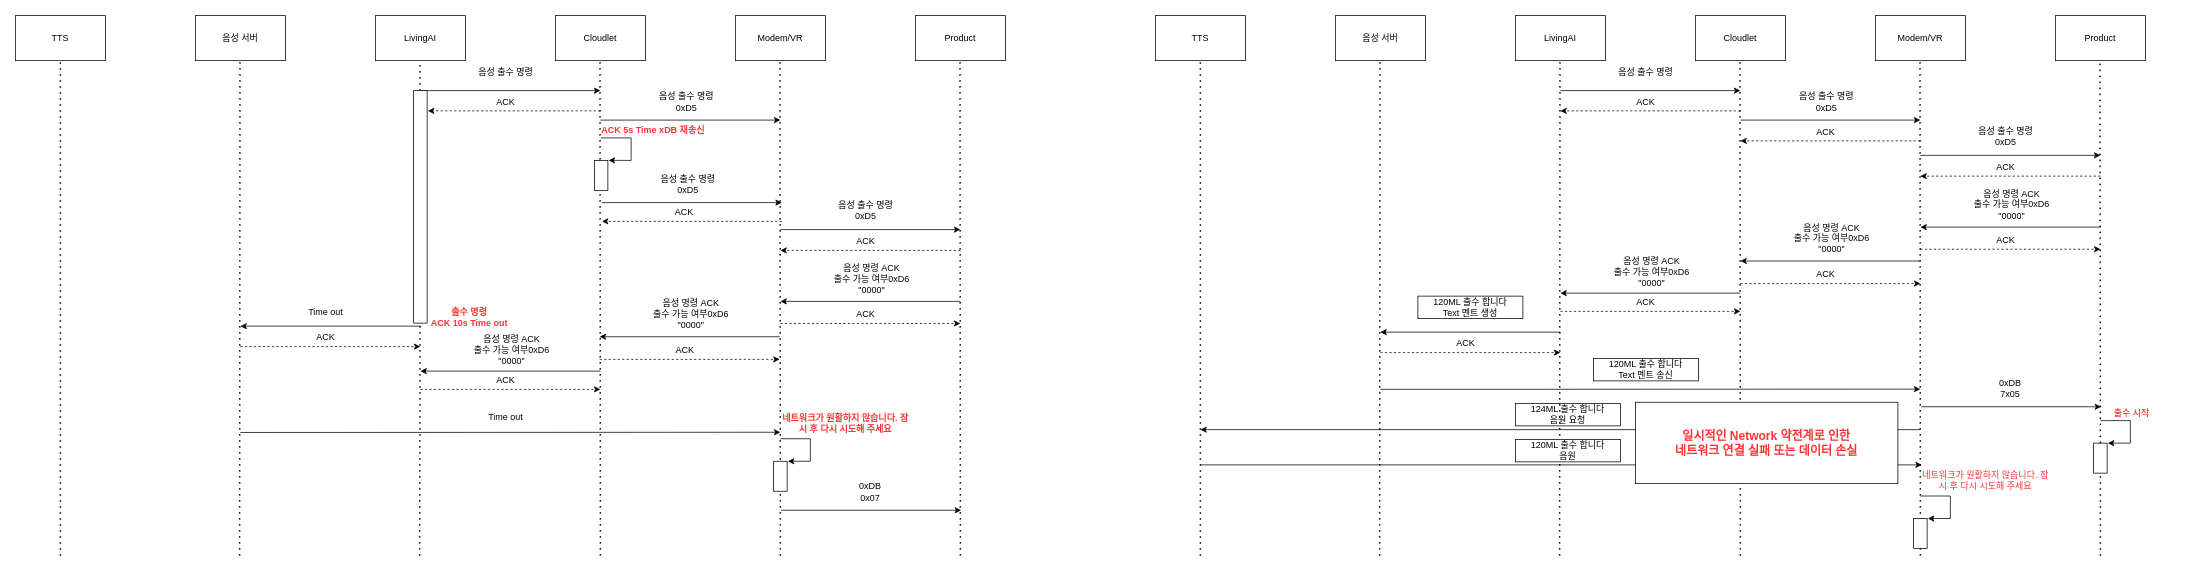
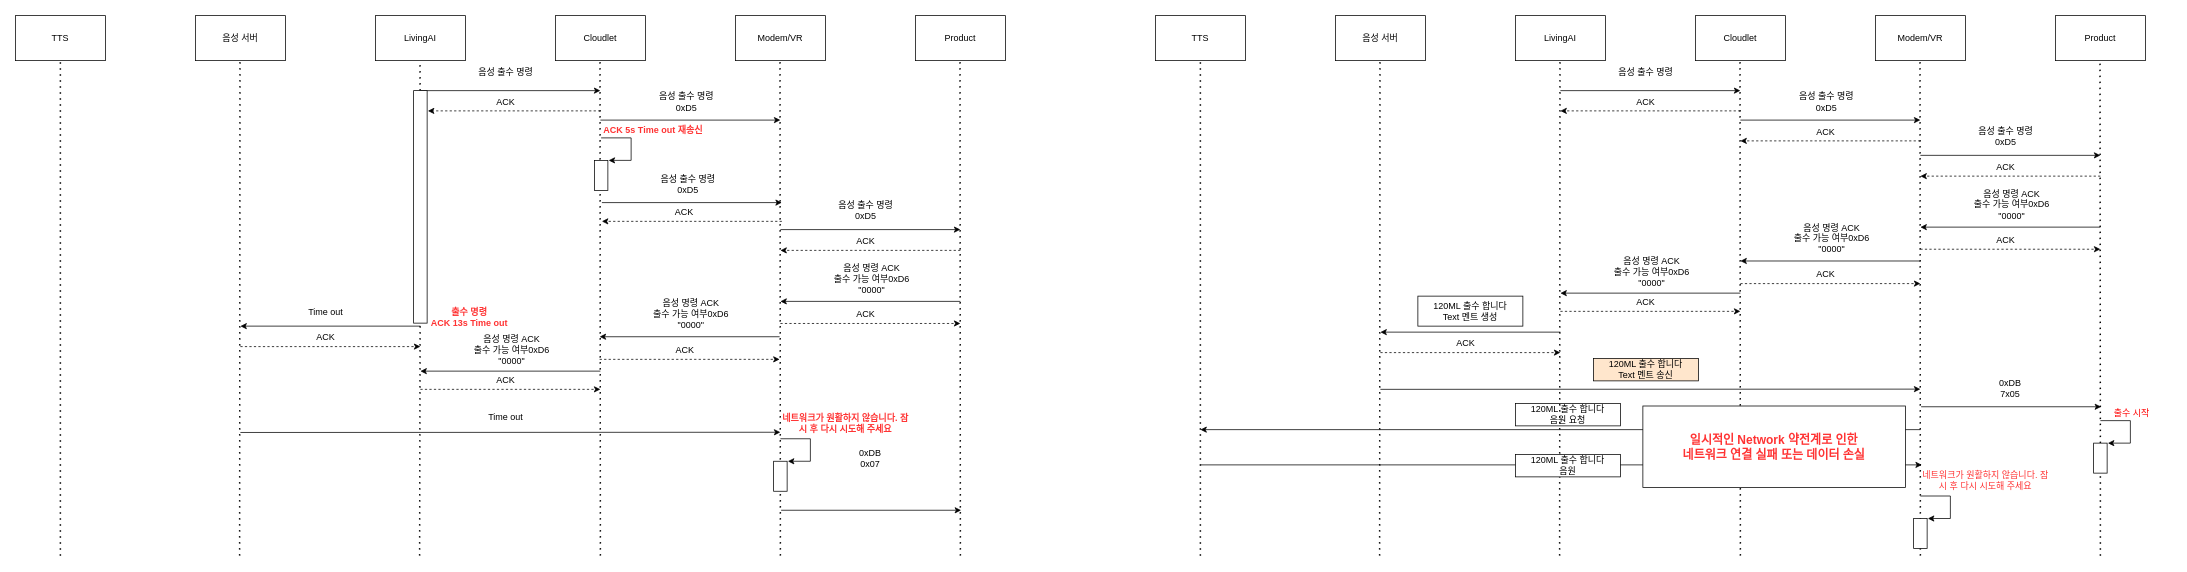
node "ACK 5s Time xDB 재송신": label "ACK 5s Time xDB 재송신" -> "ACK 5s Time out 재송신"
node "120ML 출수 합니다 Text 멘트 생성": size 105x23 -> 105x30
node "출수 명령 ACK 10s Time out": label "출수 명령 ACK 10s Time out" -> "출수 명령 ACK 13s Time out"
node "120ML 출수 합니다 Text 멘트 송신": fillcolor #ffffff -> #ffe6cc
node "124ML 출수 합니다 음원 요청": label "124ML 출수 합니다 음원 요청" -> "120ML 출수 합니다 음원 요청"
node "일시적인 Network 약전계로 인한 네트워크 연결 실패 또는 데이터 손실": moved (1767, 443) -> (1774, 446)
node "120ML 출수 합니다 음원": moved (1568, 450) -> (1568, 465)
node "0xDB 0x07": moved (870, 491) -> (870, 458)
